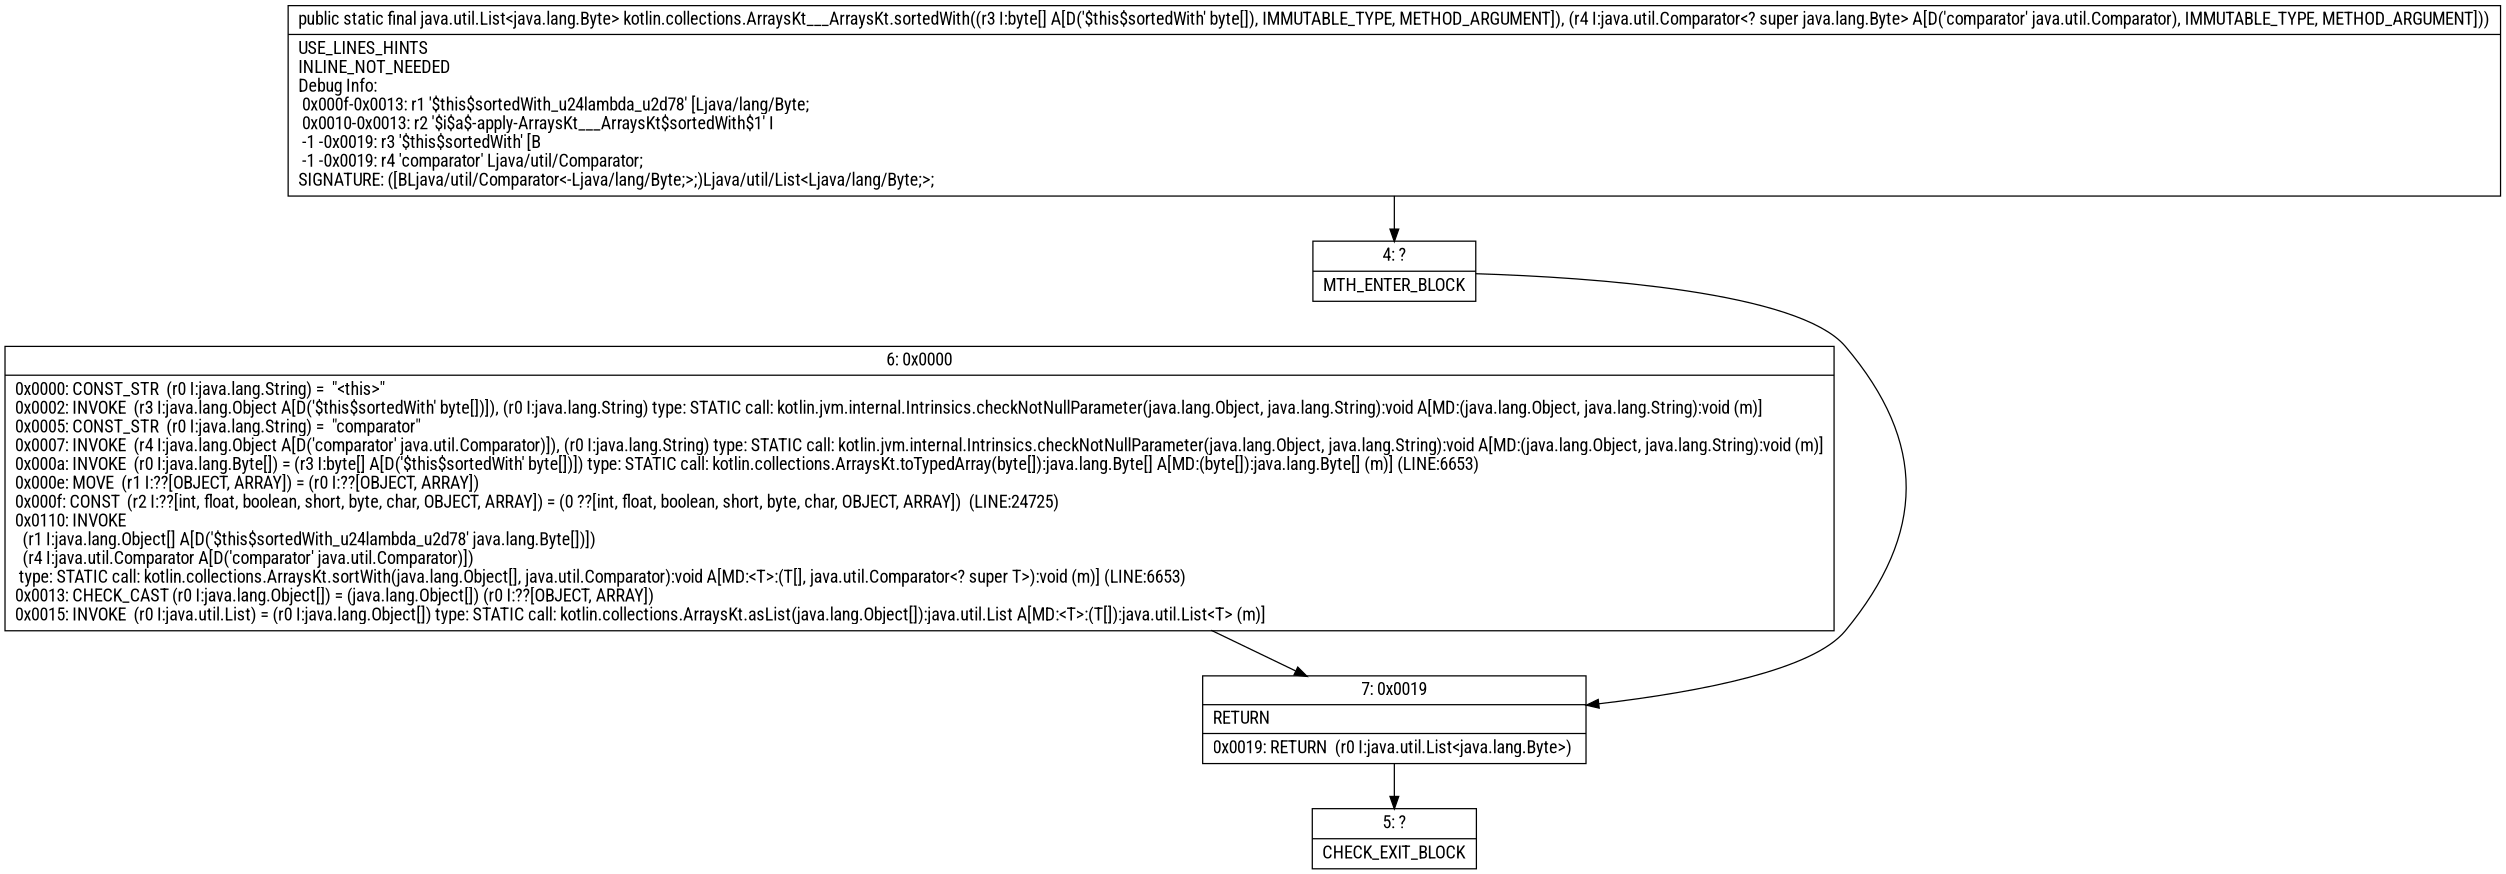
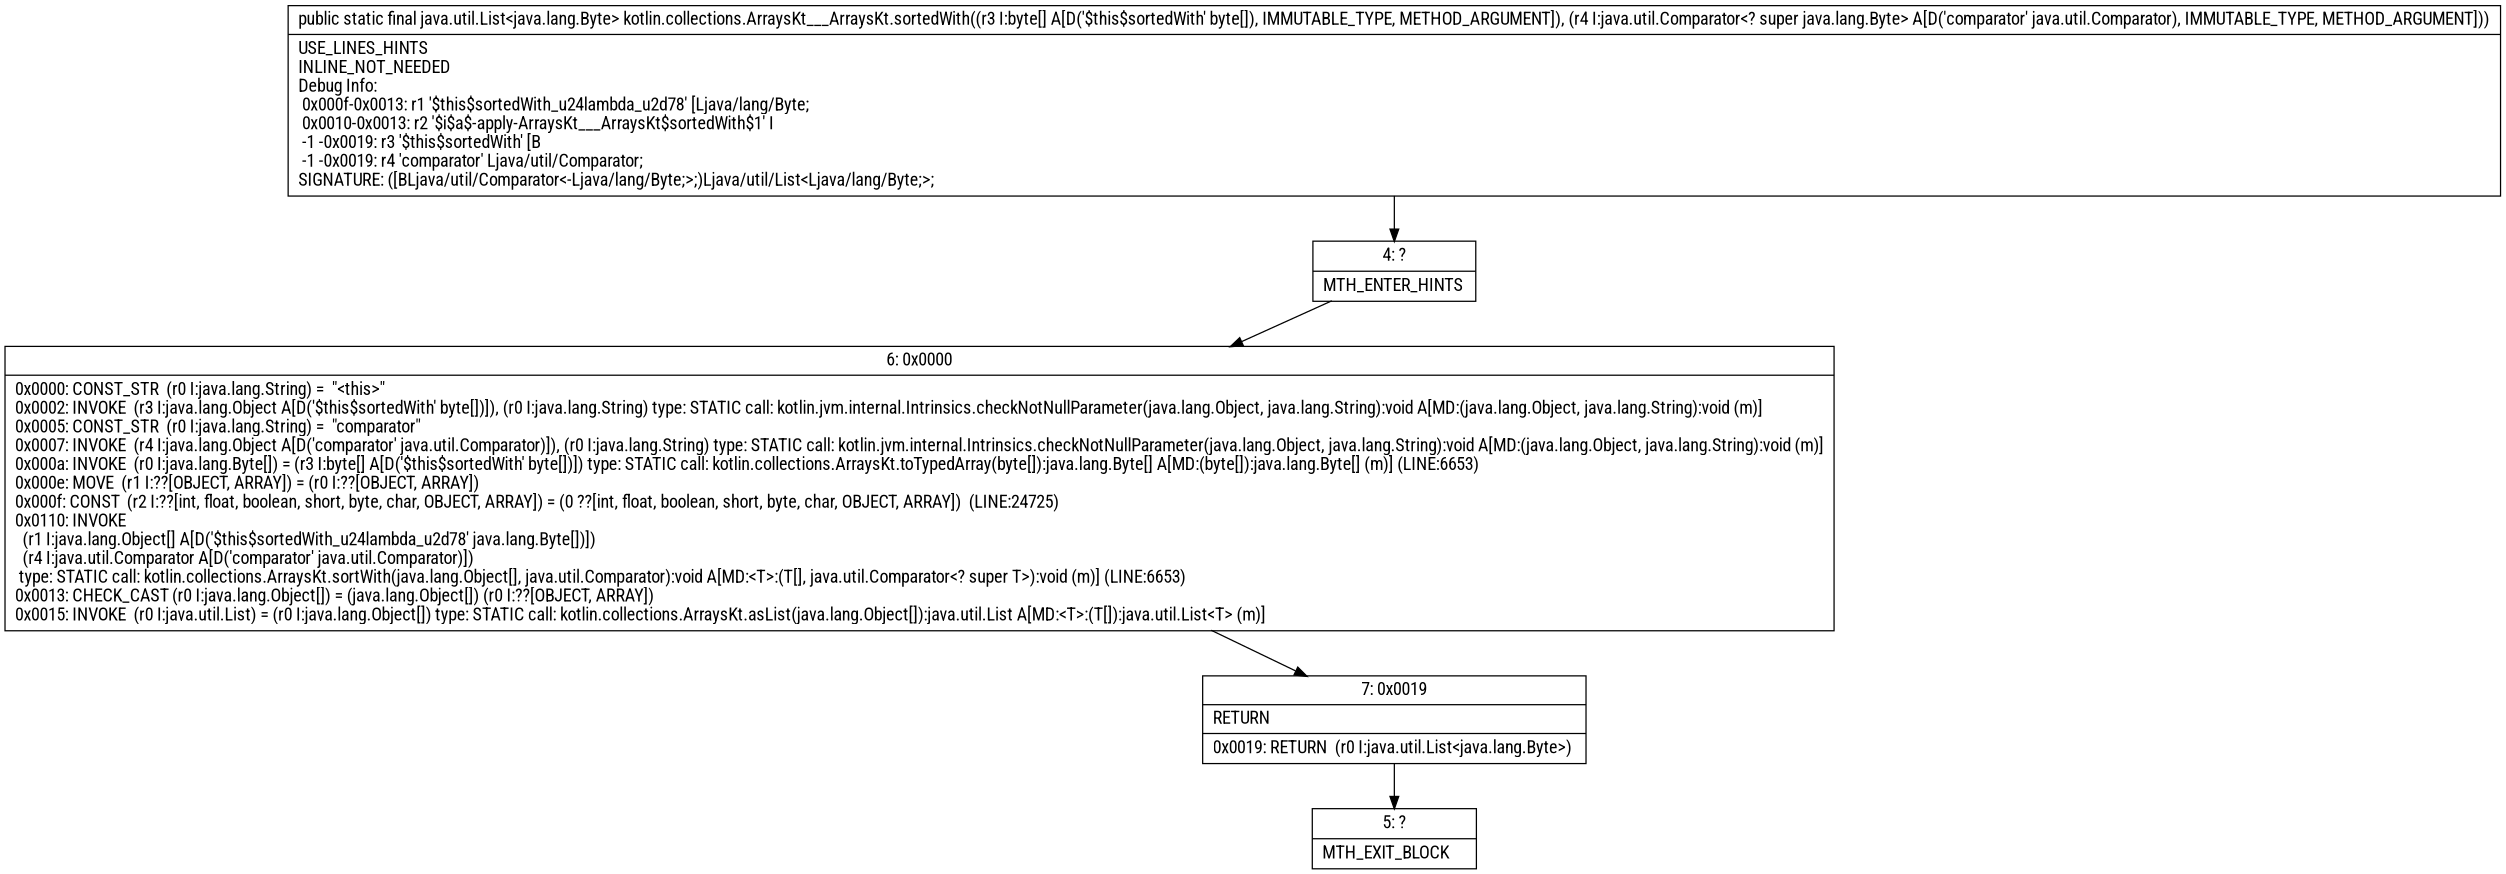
node "4: ?": text "MTH_ENTER_BLOCK" -> "MTH_ENTER_HINTS"
edge "4: ?" -> "7: 0x0019": now "4: ?" -> "6: 0x0000"
node "5: ?": text "CHECK_EXIT_BLOCK" -> "MTH_EXIT_BLOCK"
